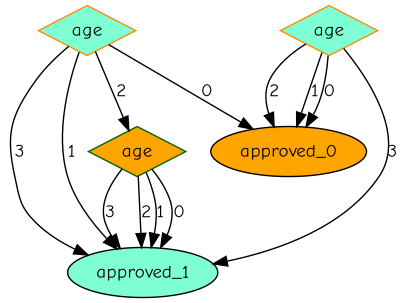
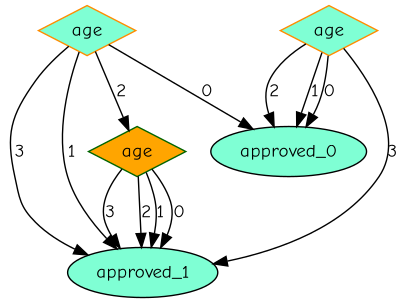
node "approved_0": fillcolor orange -> aquamarine
